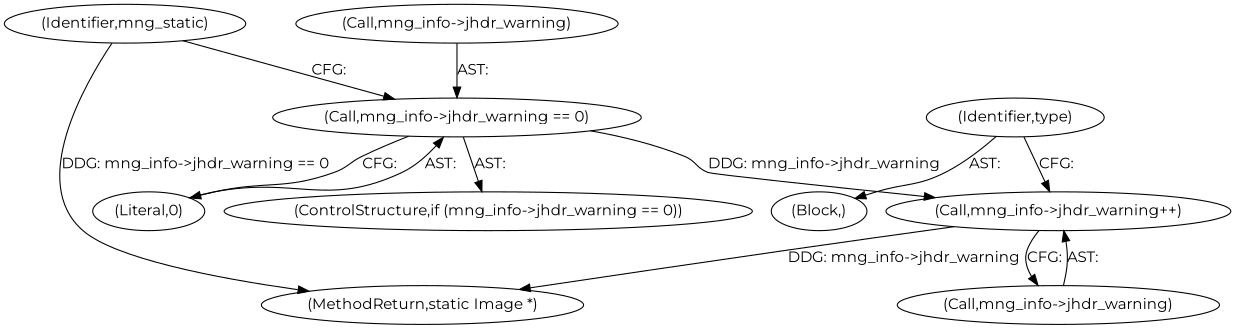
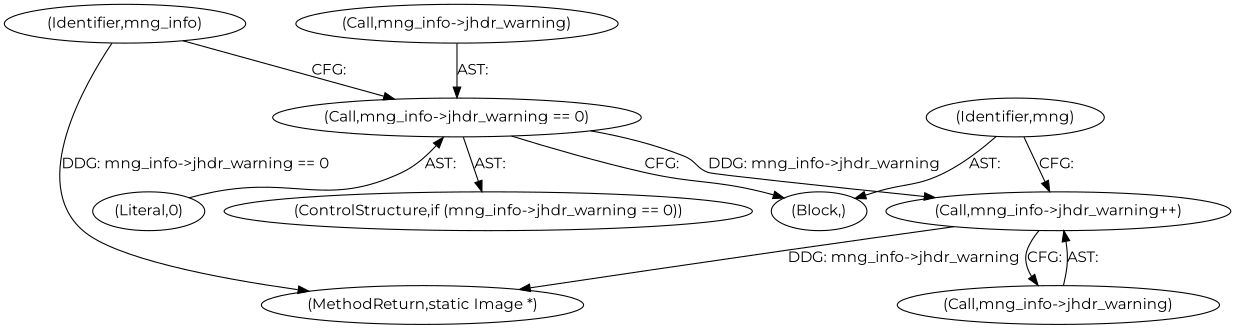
node "(Identifier,mng_static)": label "(Identifier,mng_static)" -> "(Identifier,mng_info)"
node "(Identifier,type)": label "(Identifier,type)" -> "(Identifier,mng)"
edge "(Call,mng_info->jhdr_warning == 0)" -> "(Literal,0)": now "(Call,mng_info->jhdr_warning == 0)" -> "(Block,)"
